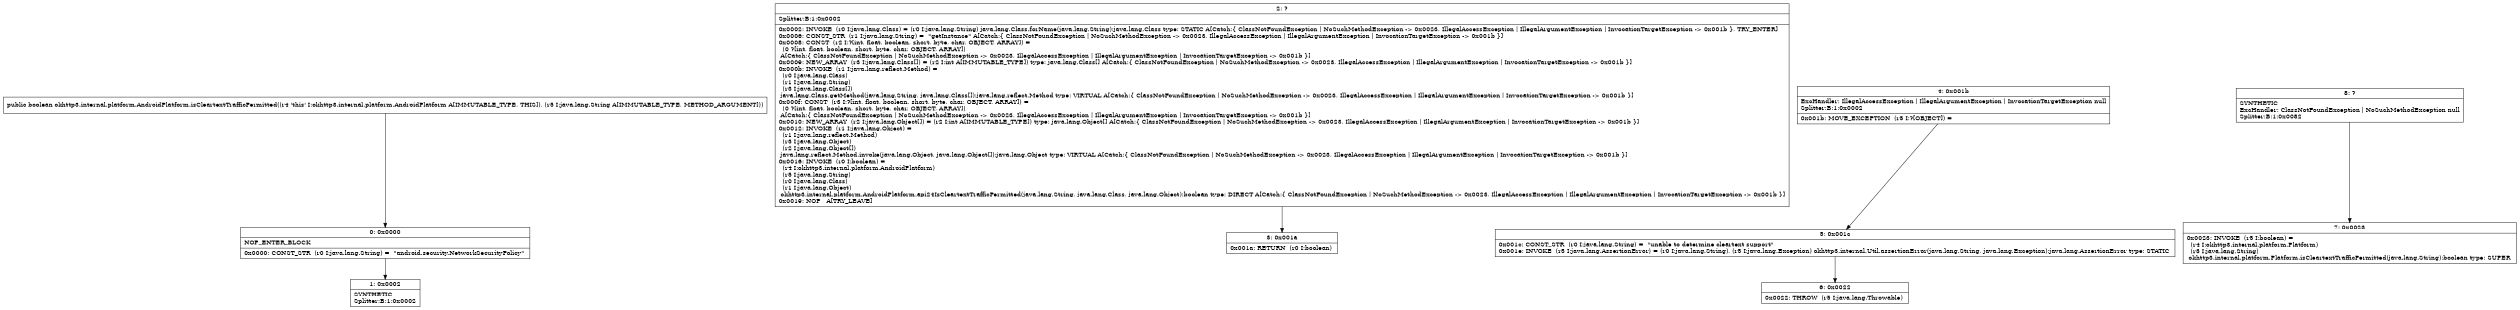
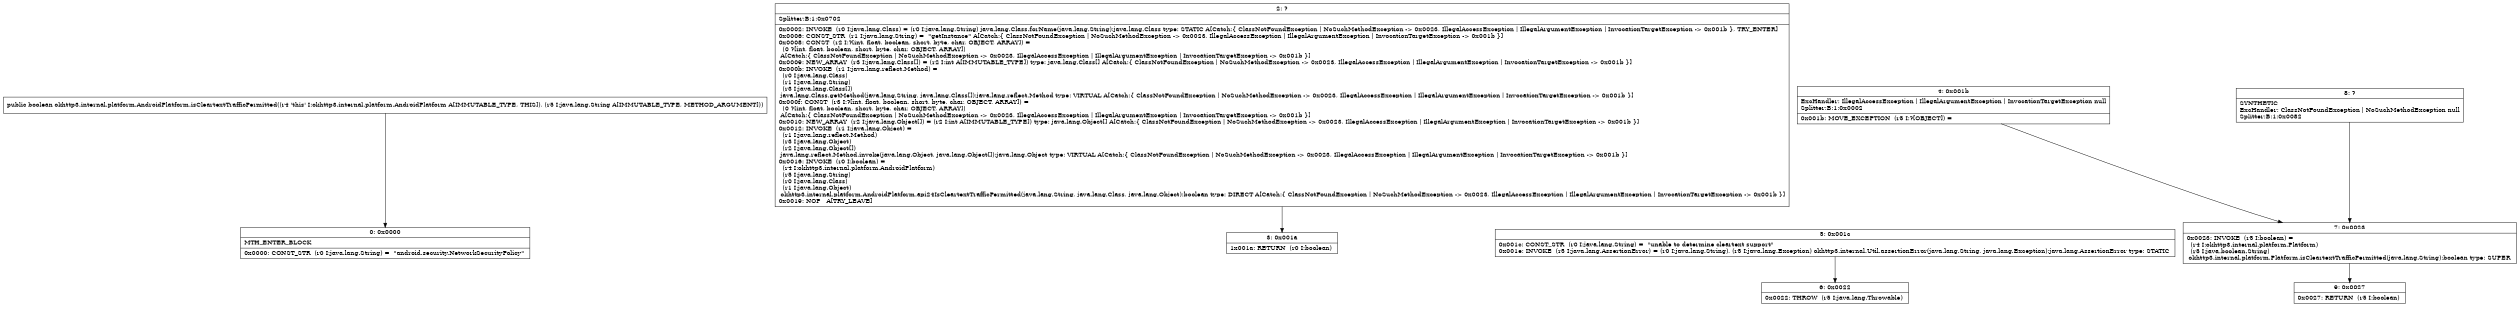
node "2: ?": text "Splitter:B:1:0x0002" -> "Splitter:B:1:0x0702"
edge "4: 0x001b" -> "5: 0x001c": now "4: 0x001b" -> "7: 0x0023"
node "0: 0x0000": text "NOP_ENTER_BLOCK" -> "MTH_ENTER_BLOCK"
node "3: 0x001a": text "0x001a: RETURN  (r0 I:boolean)" -> "1x001a: RETURN  (r0 I:boolean)"
node "7: 0x0023": text "(r5 I:java.lang.String)" -> "(r5 I:java.boolean.String)"
node "1: 0x0002": removed
node "9: 0x0027": added
